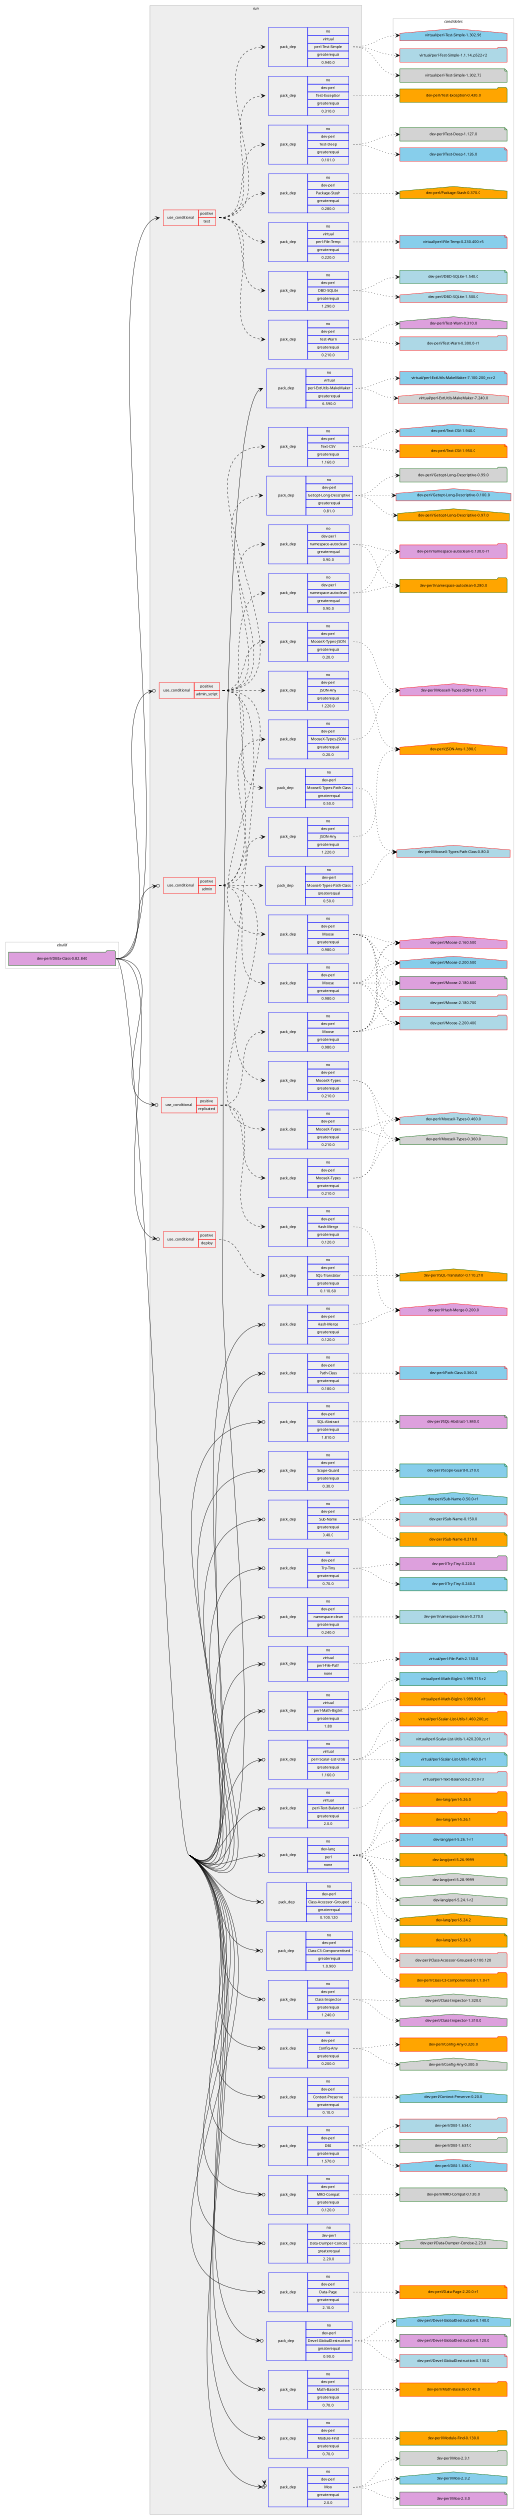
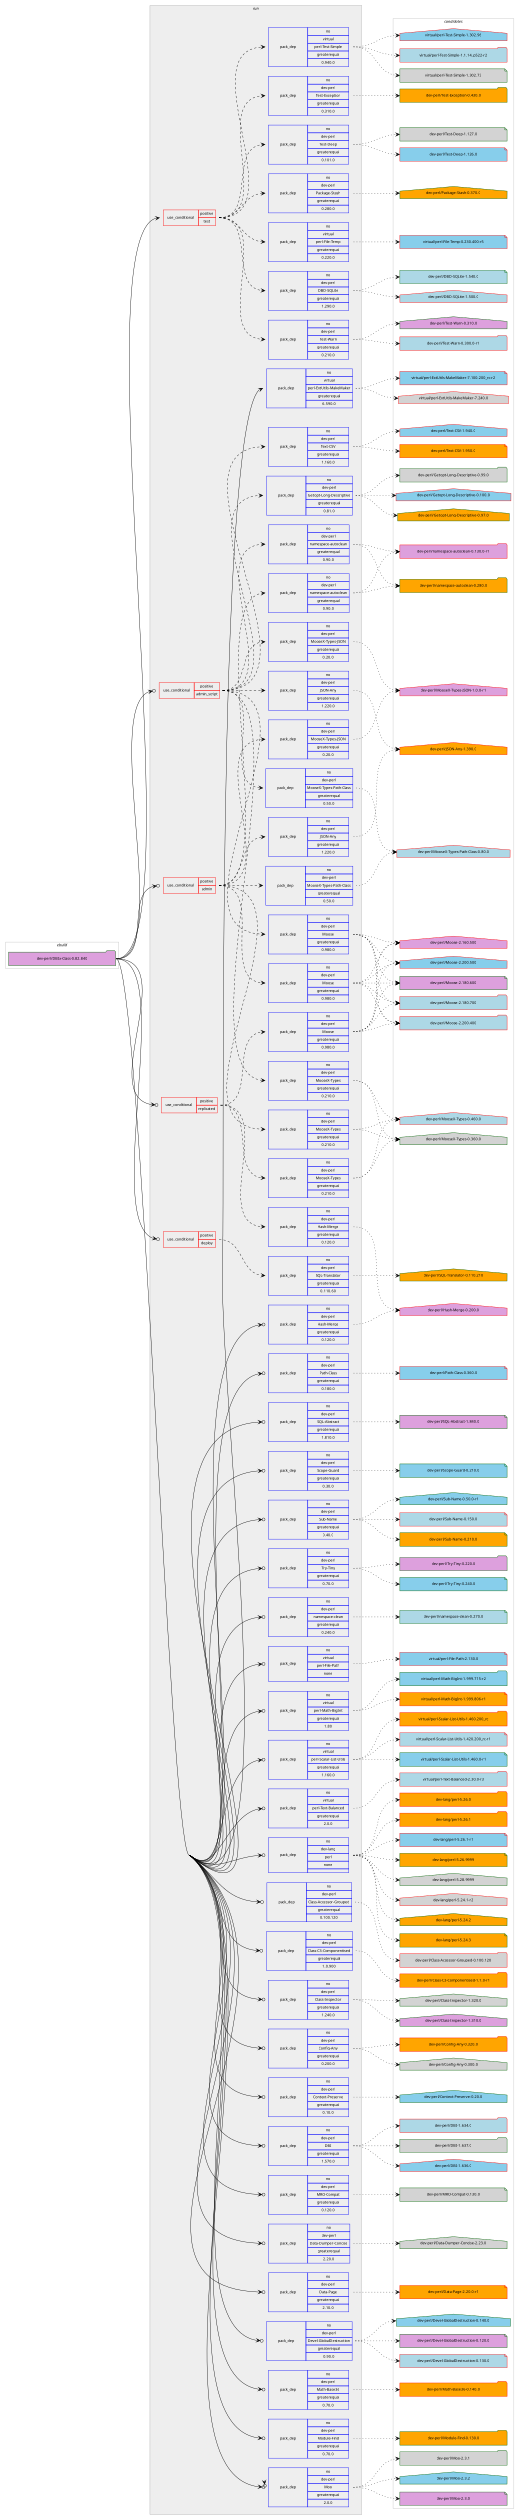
node "dev-lang/perl-5.24.1-r2": color darkgreen -> red
